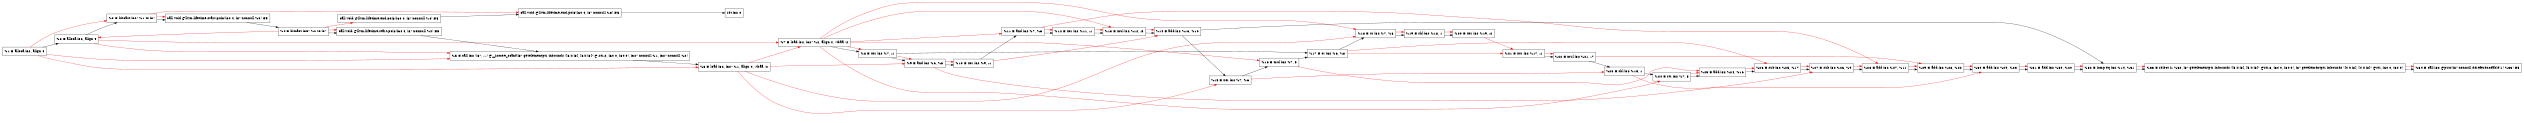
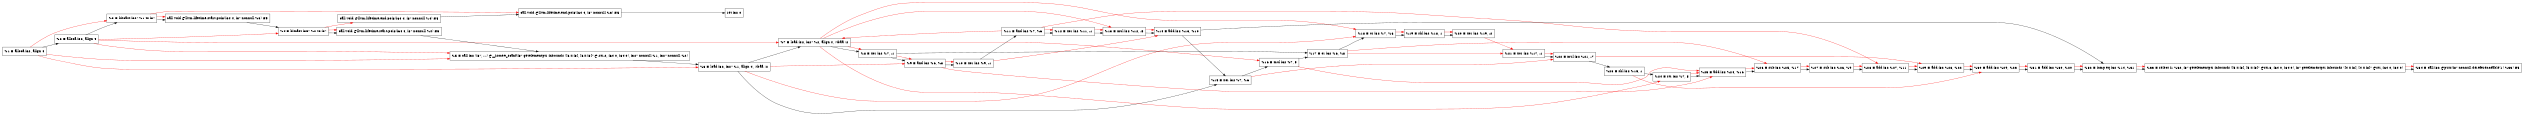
edge "%4 = bitcast i35* %2 to i8*" -> "%2 = alloca i32, align 4": reversed
edge "%7 = load i32, i32* %2, align 4, !tbaa !2" -> "%11 = and i32 %7, %6": reversed
edge "%6 = load i32, i32* %1, align 4, !tbaa !2" -> "%7 = load i32, i32* %2, align 4, !tbaa !2": color red -> black
edge "%15 = xor i32 %7, %6" -> "%23 = shl i32 %15, 1": now "%15 = xor i32 %7, %6" -> "%22 = mul i32 %21, -7"
edge "%9 = and i32 %6, %8" -> "%27 = sub i32 %26, %9": now "%9 = and i32 %6, %8" -> "%25 = add i32 %24, %16"
edge "%6 = load i32, i32* %1, align 4, !tbaa !2" -> "%15 = xor i32 %7, %6": color red -> black
